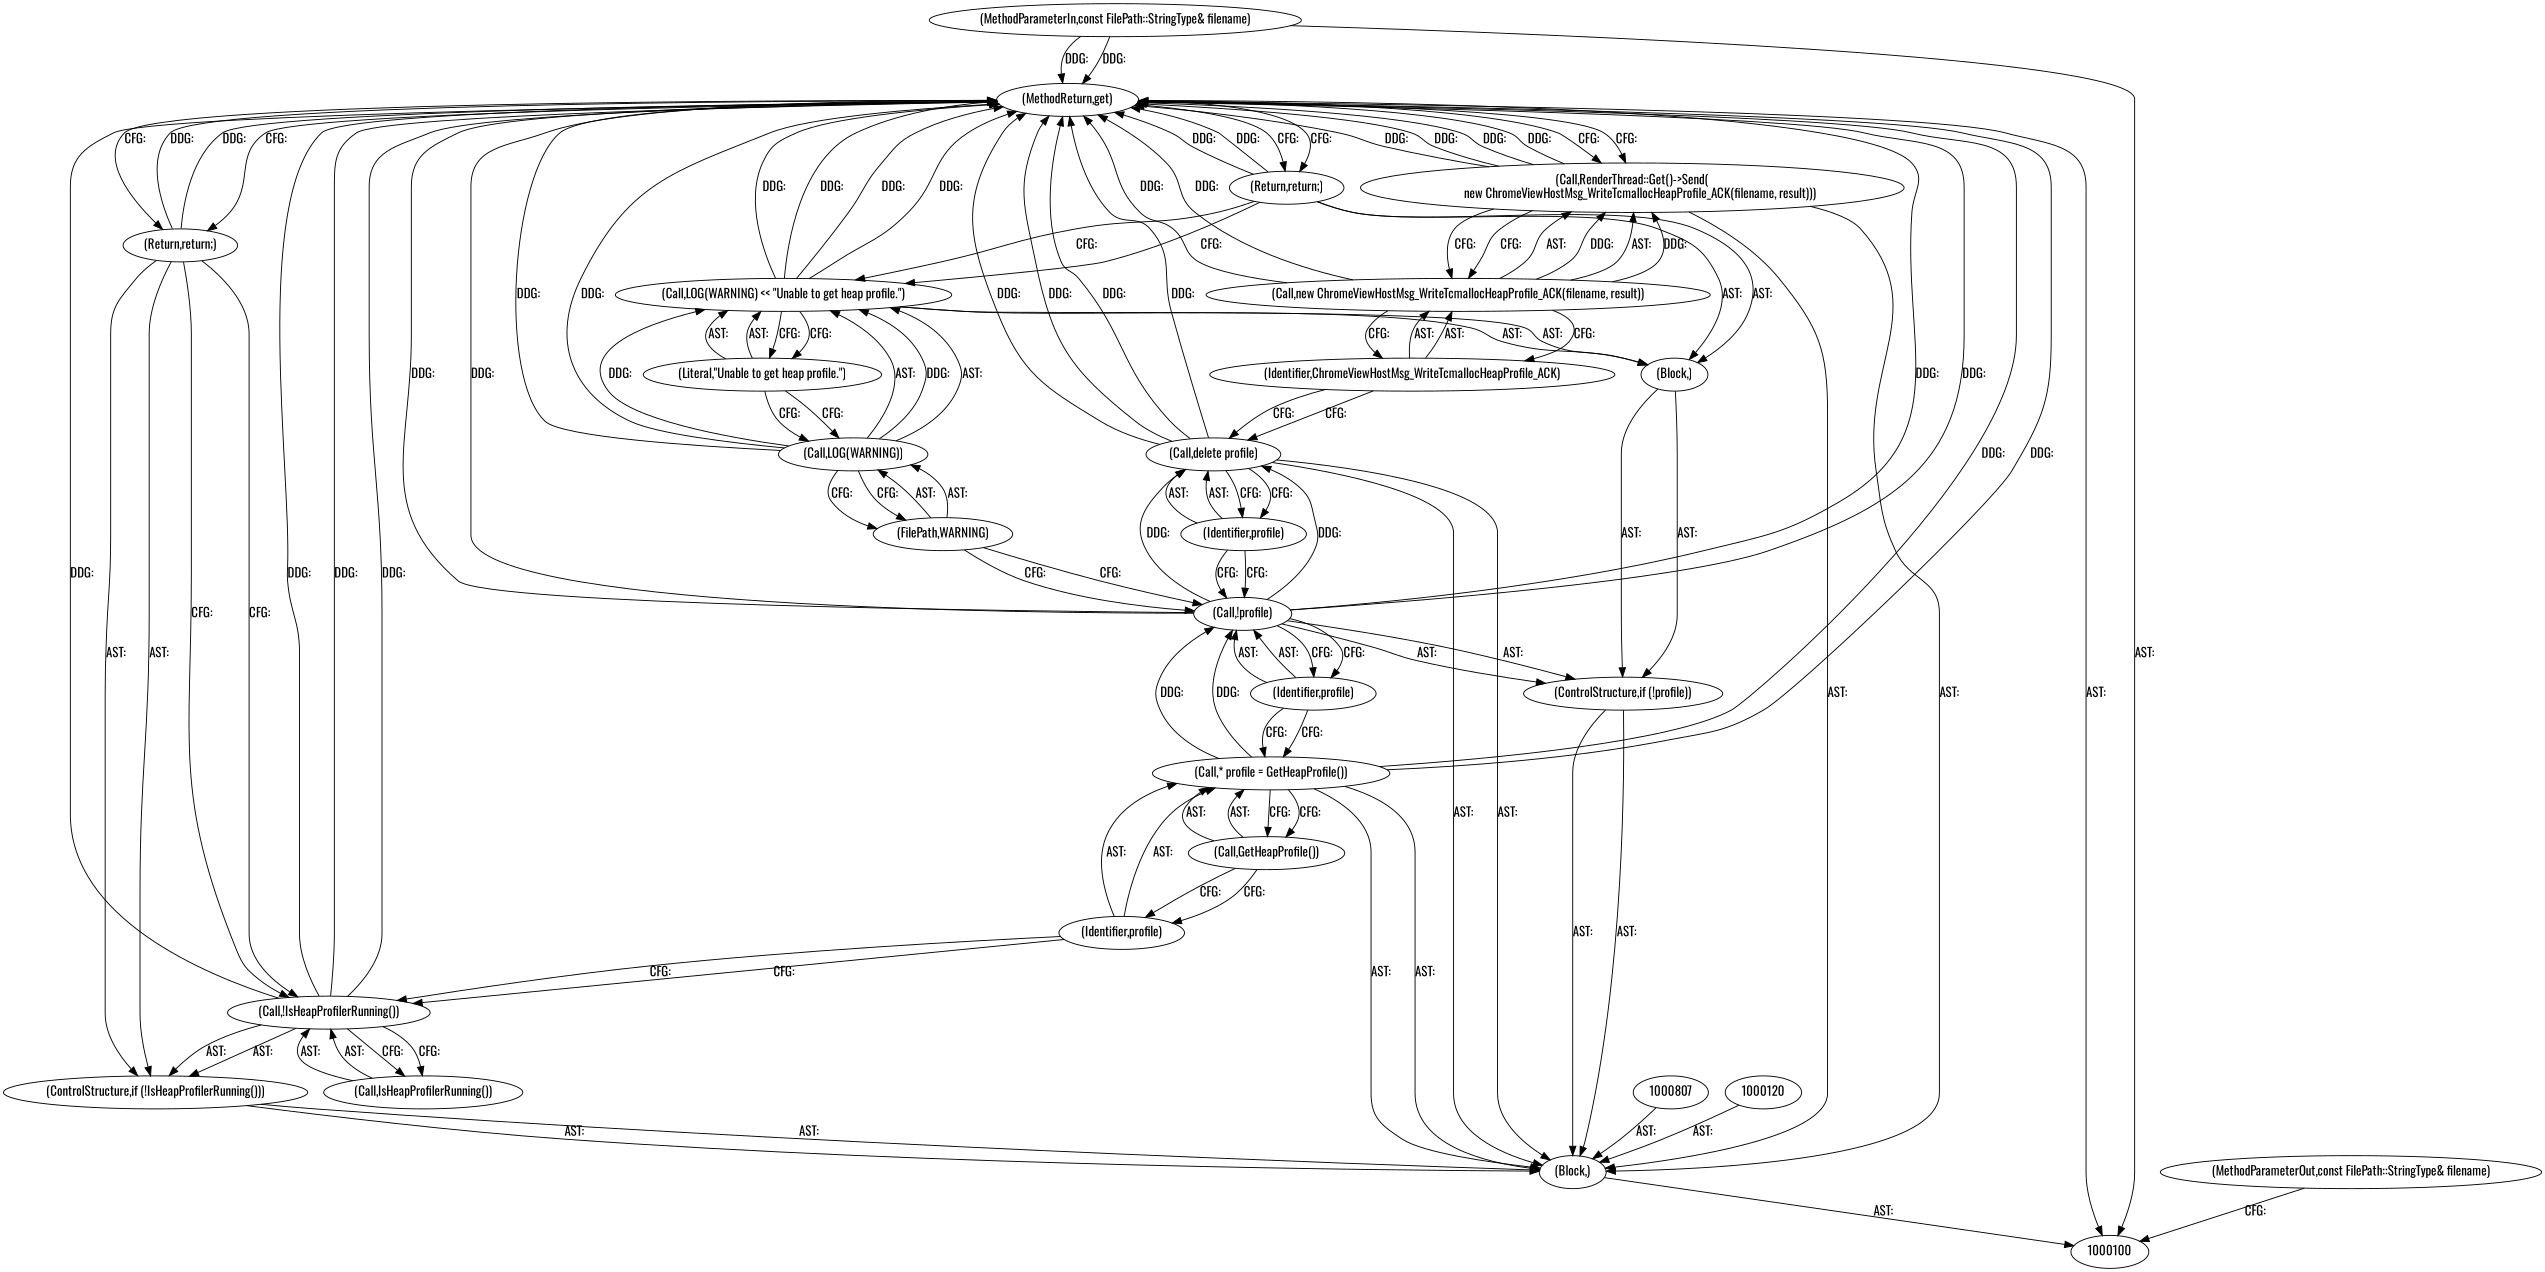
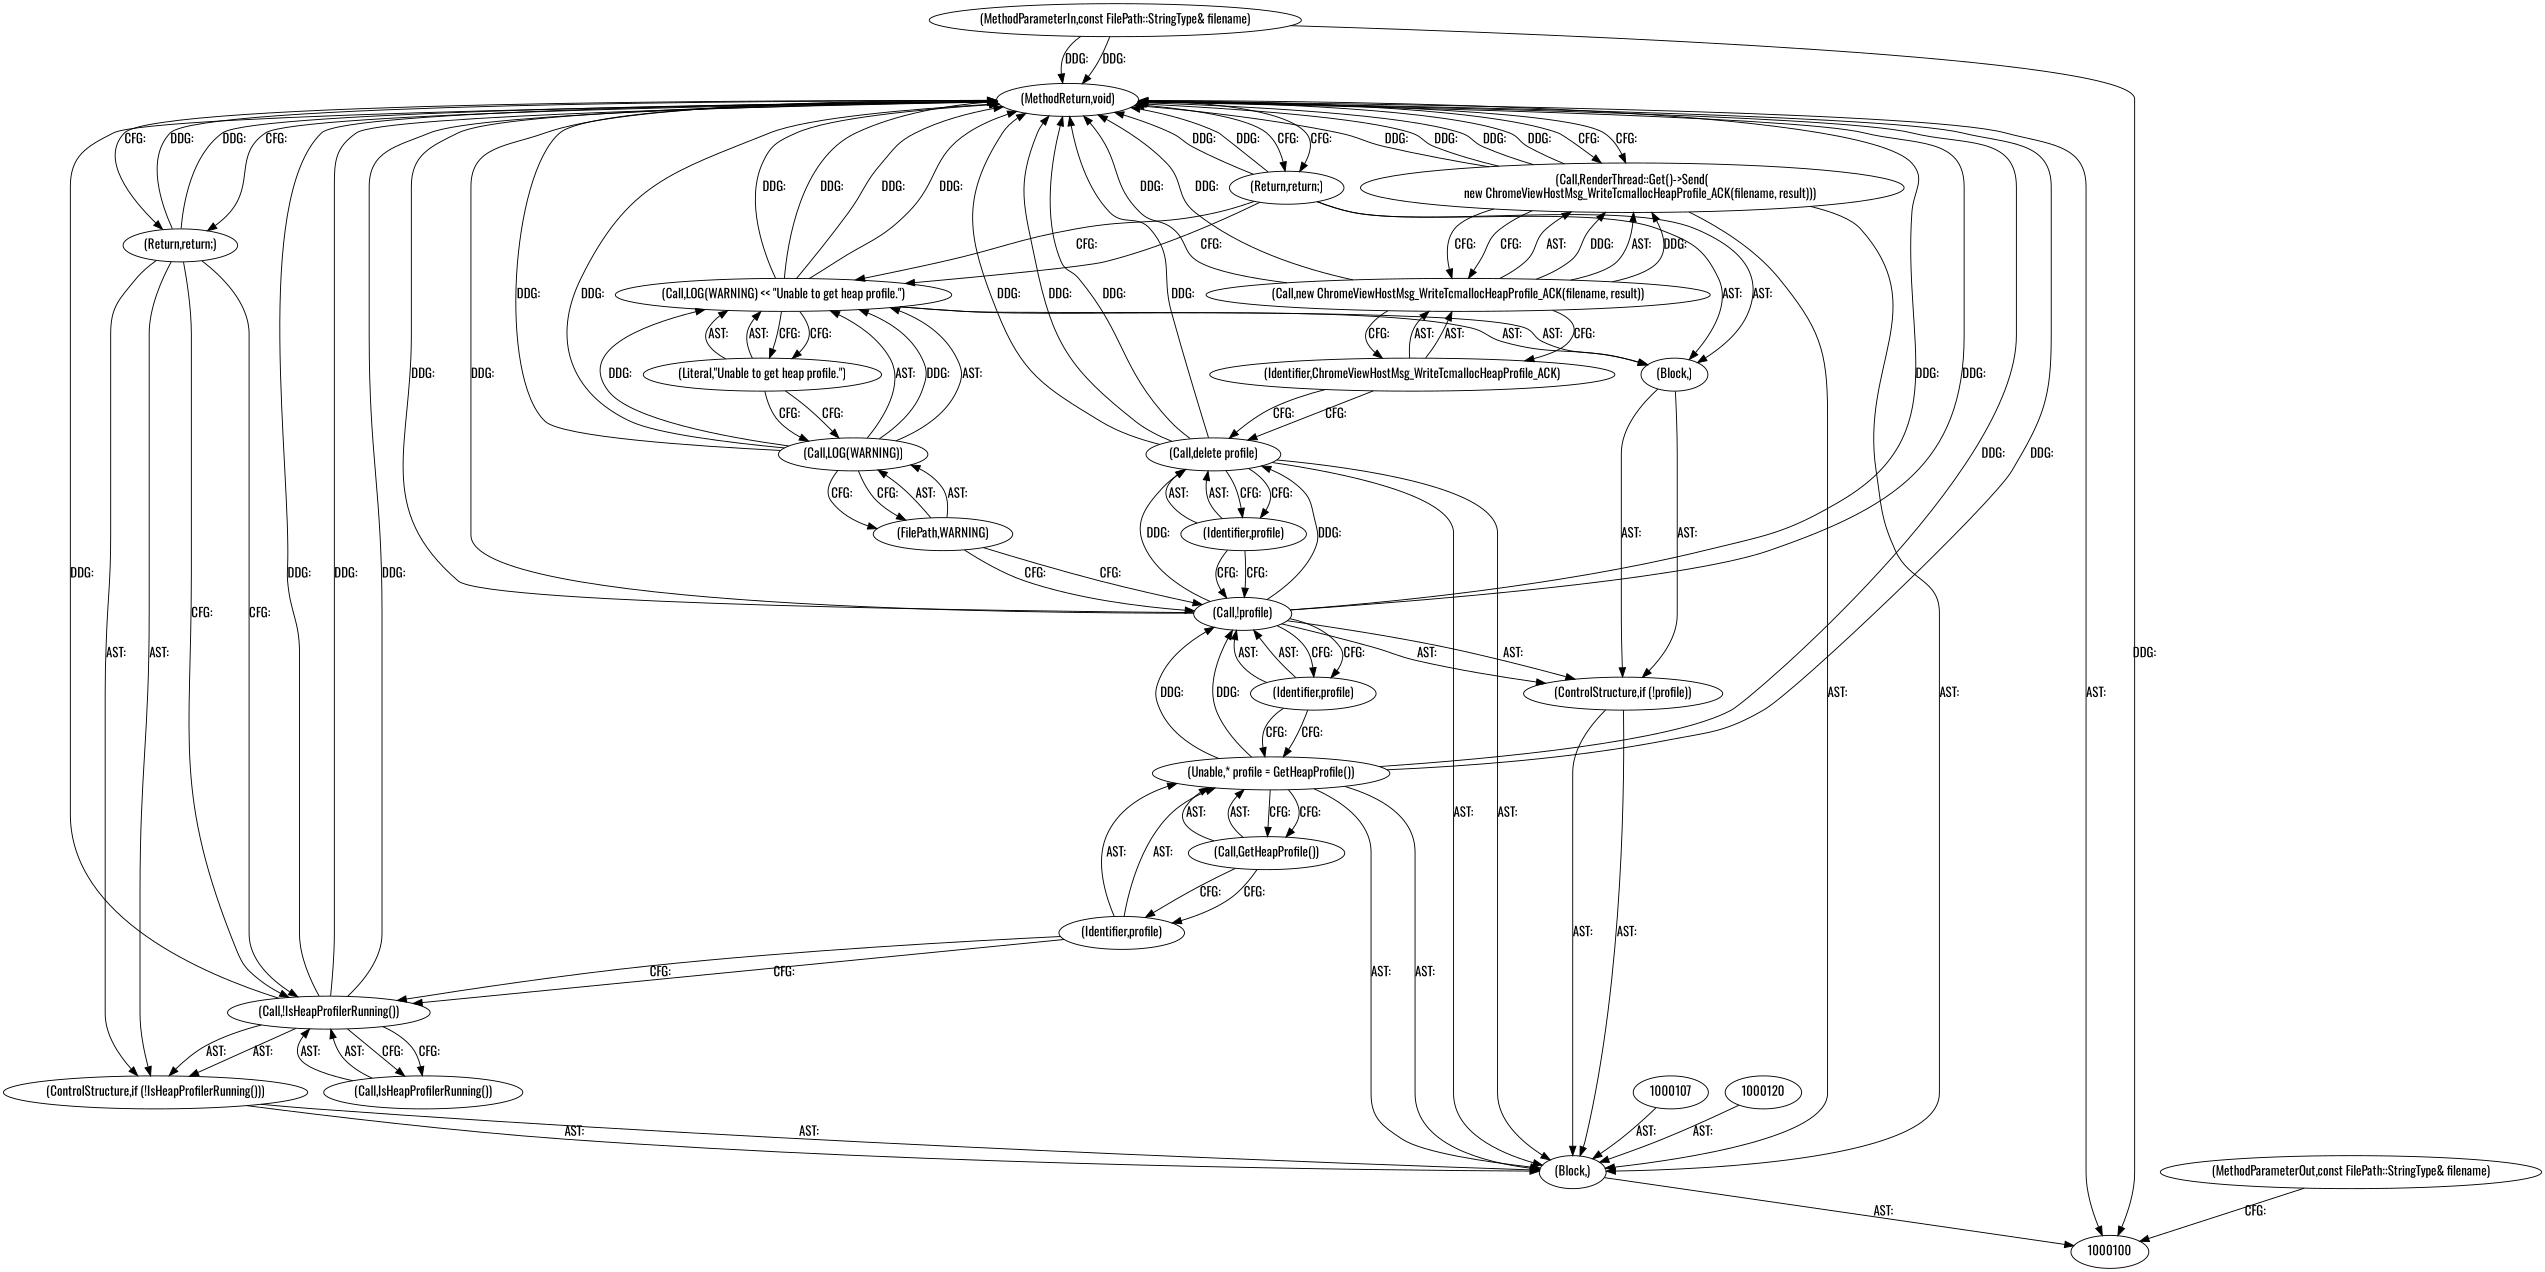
node "(MethodReturn,get)": label "(MethodReturn,get)" -> "(MethodReturn,void)"
edge "(MethodParameterIn,const FilePath::StringType& filename)" -> "1000100": label "AST: " -> "DDG: "
node "(Call,* profile = GetHeapProfile())": label "(Call,* profile = GetHeapProfile())" -> "(Unable,* profile = GetHeapProfile())"
node "1000807": label "1000807" -> "1000107"
